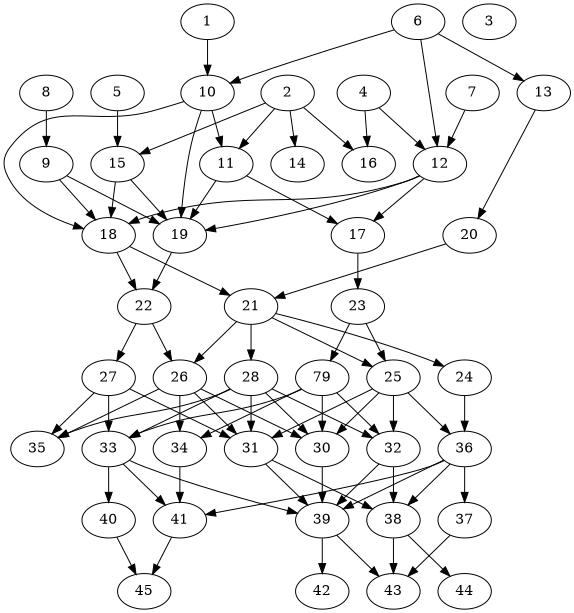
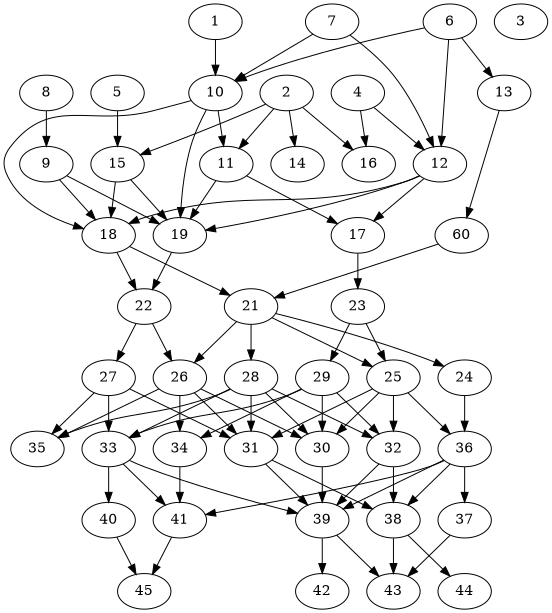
edge "7" -> "10": added
node "20": label "20" -> "60"
node "79": label "79" -> "29"
